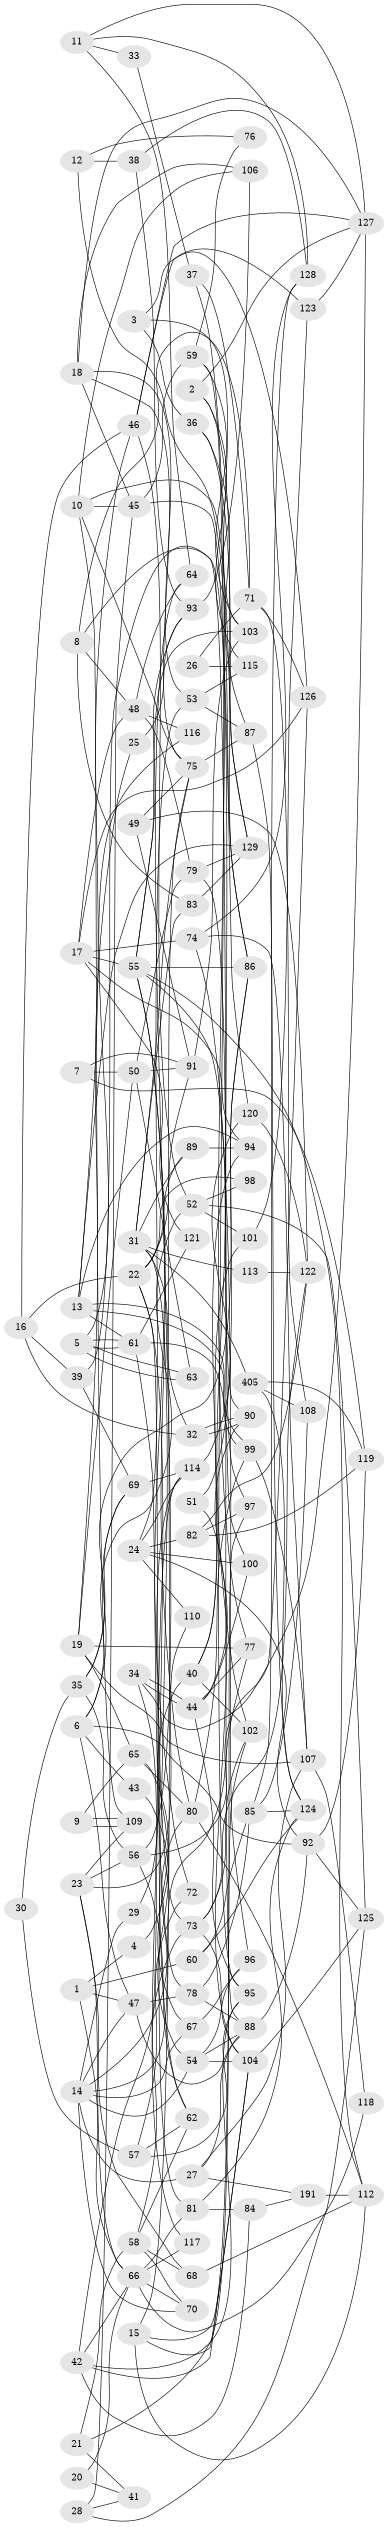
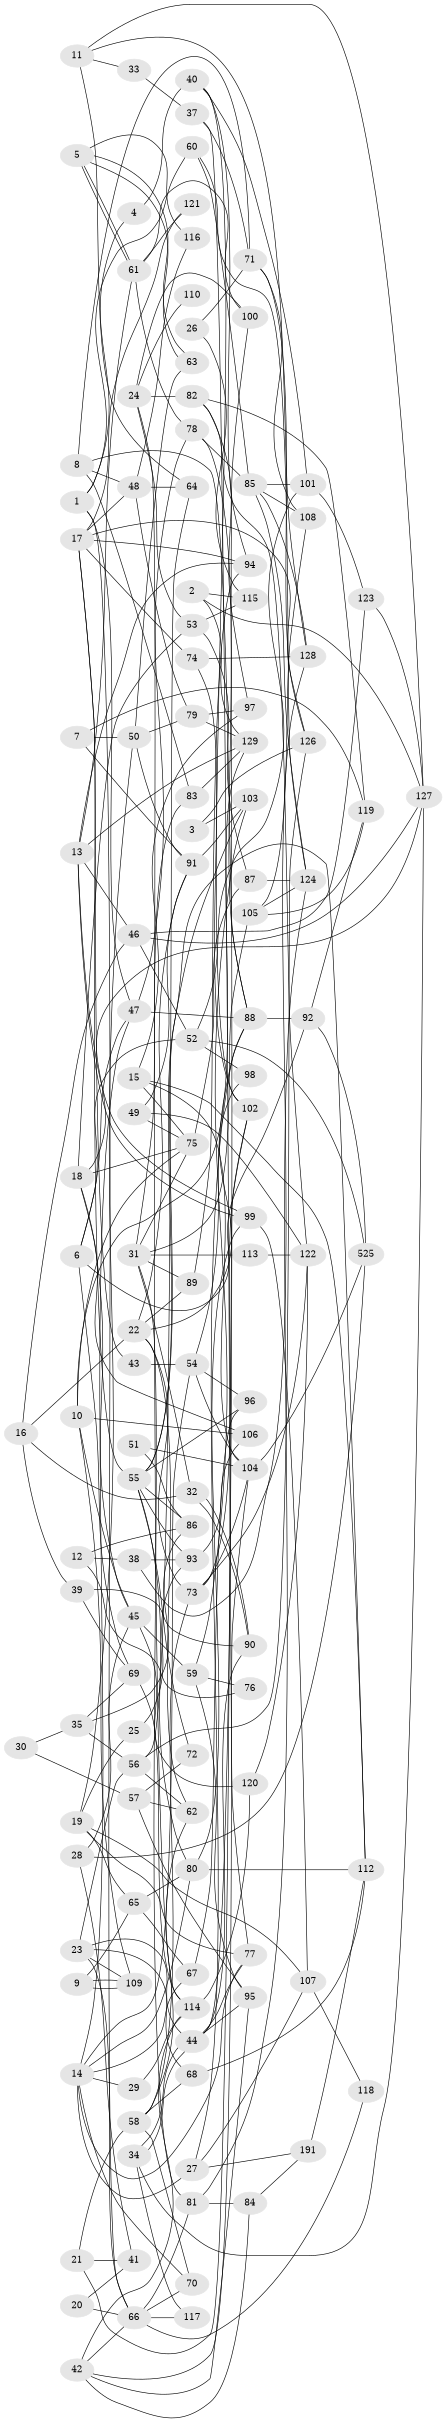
node "36": removed
edge "85" -- "101": added
edge "74" -- "107": removed
node "405": label "405" -> "105"
edge "24" -- "92": removed
edge "6" -- "43": now "17" -- "43"
edge "110" -- "23": now "44" -- "23"
node "125": label "125" -> "525"
